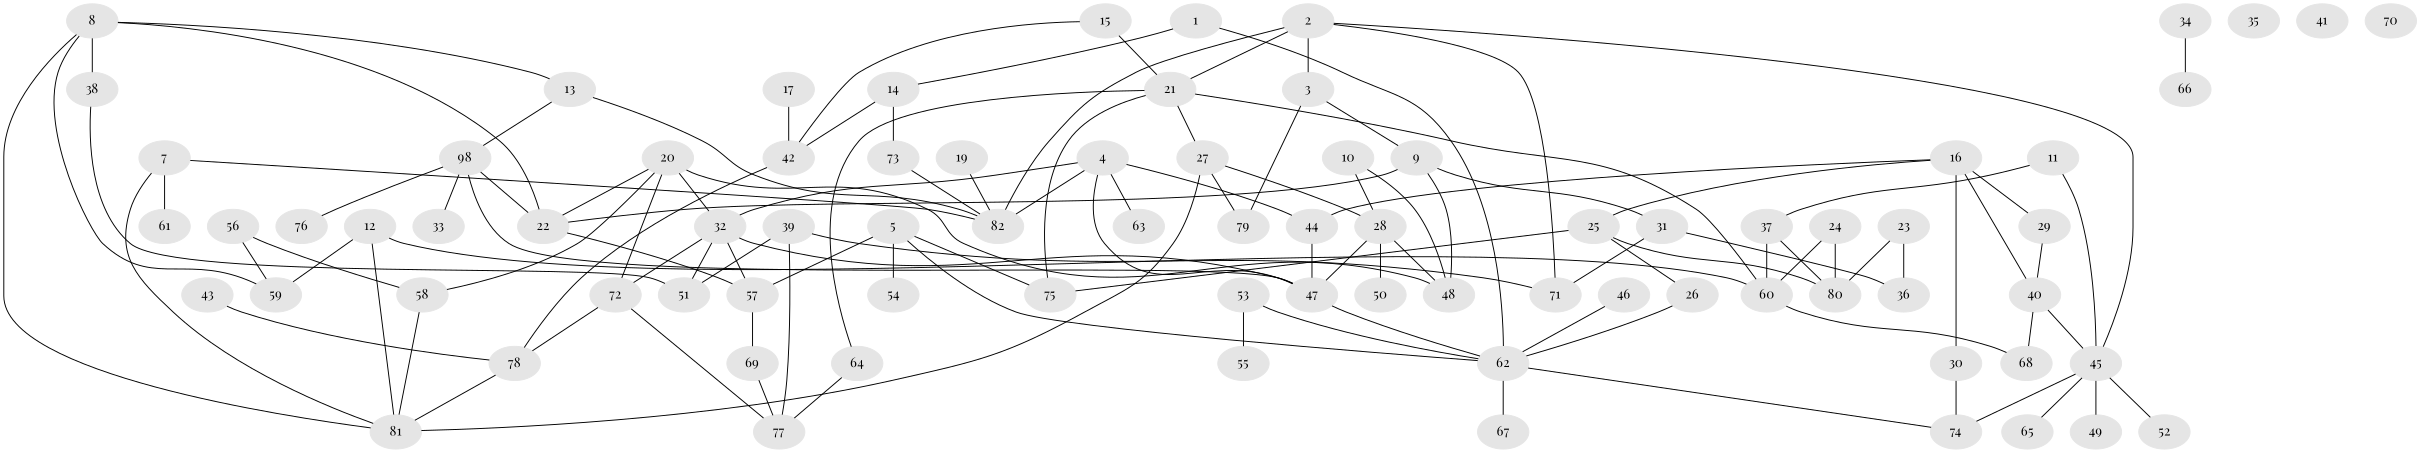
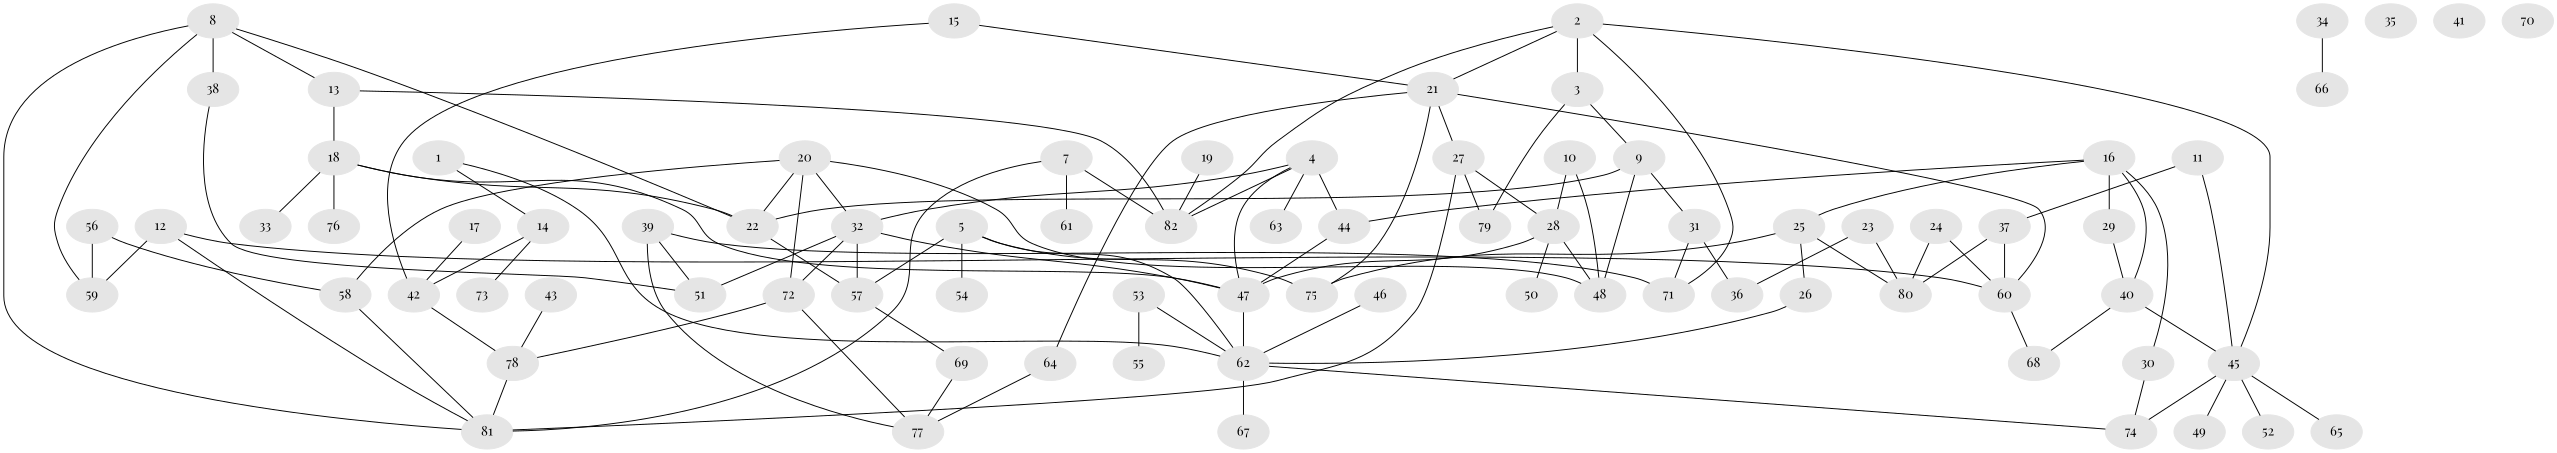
node "98": label "98" -> "18"
edge "73" -- "82": removed
